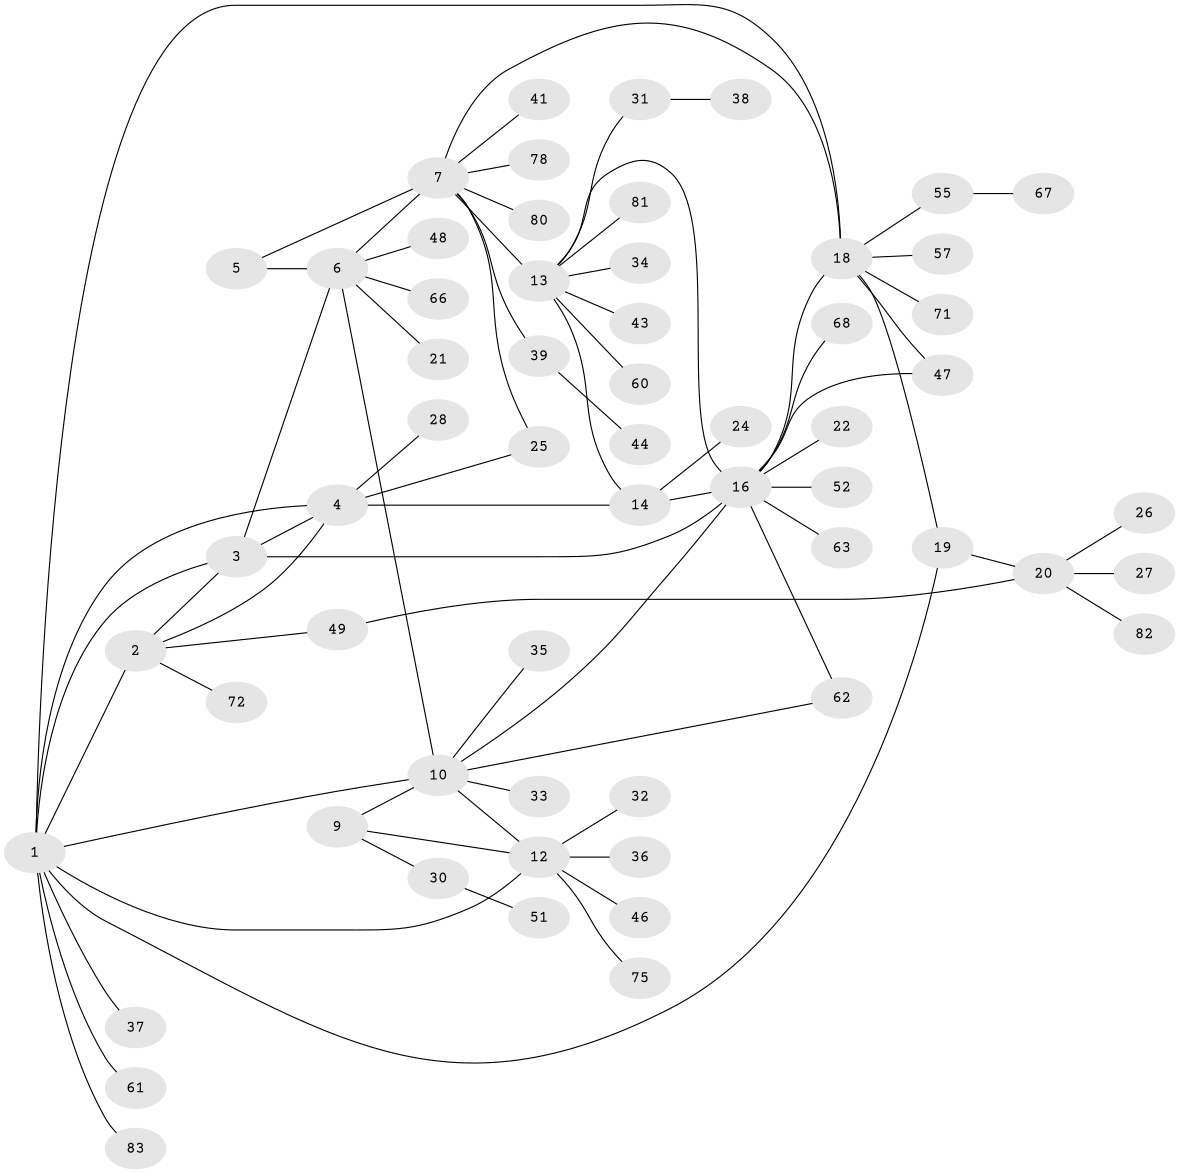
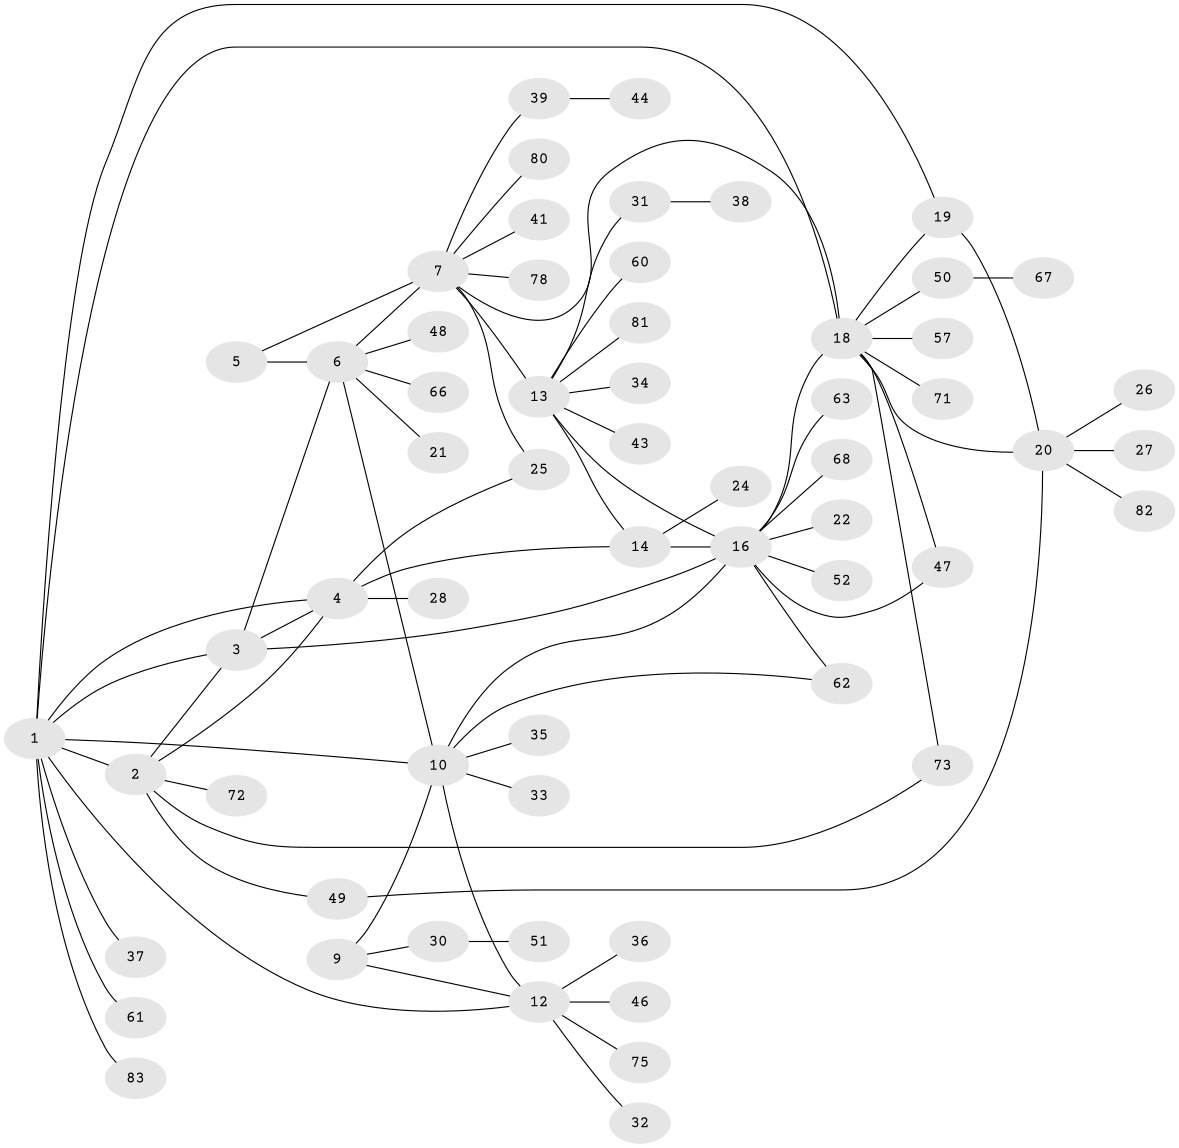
node "55": label "55" -> "50"
edge "18" -- "20": added
node "73": added
